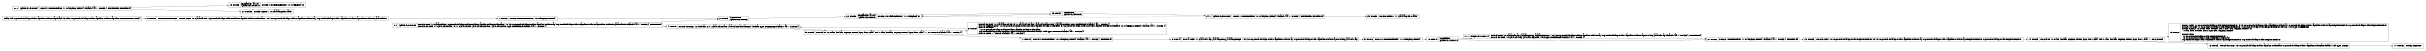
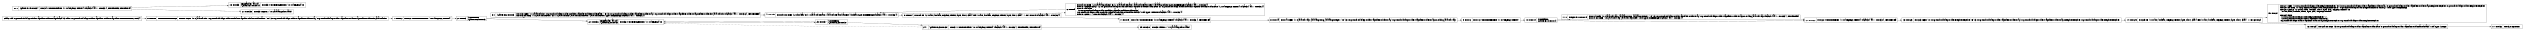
edge "3: ?" -> "2: 0x0003": reversed
